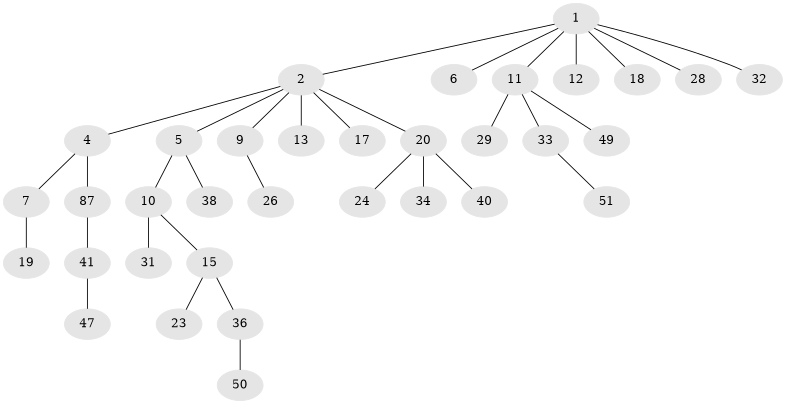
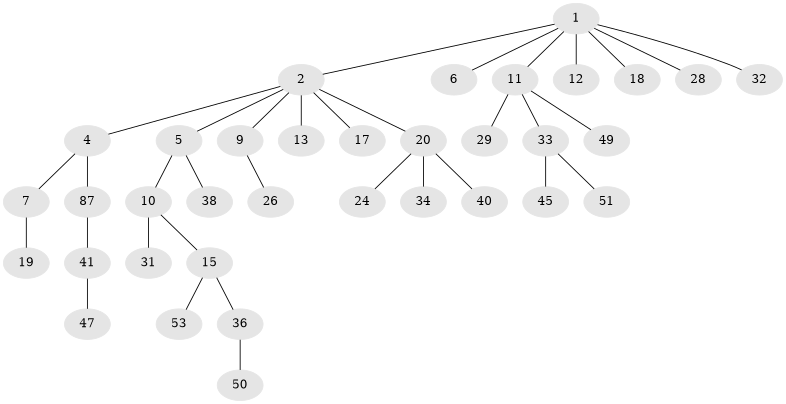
node "45": added
node "23": label "23" -> "53"
